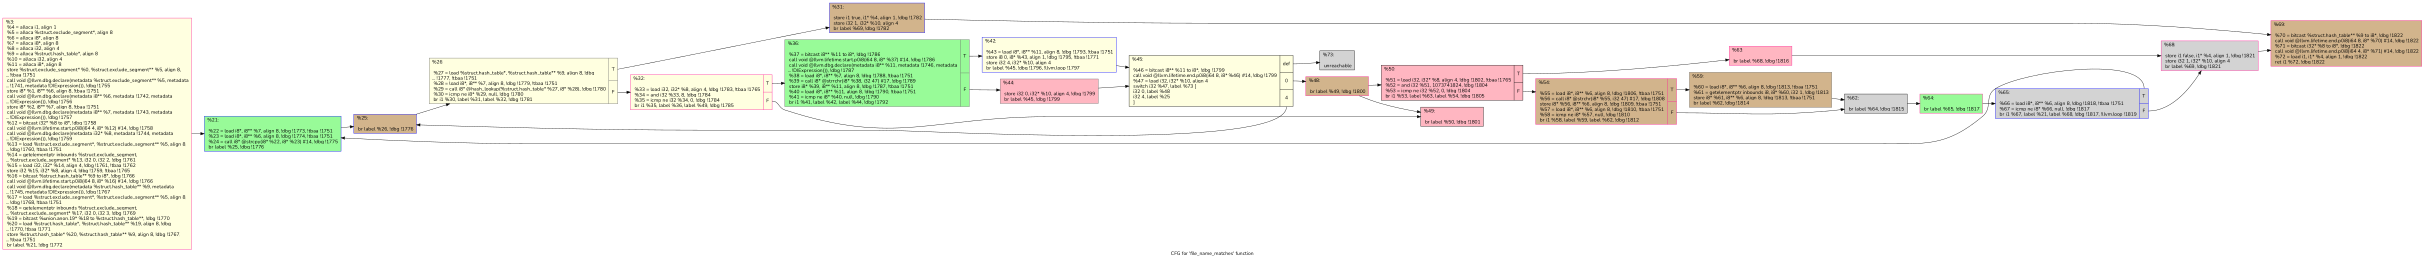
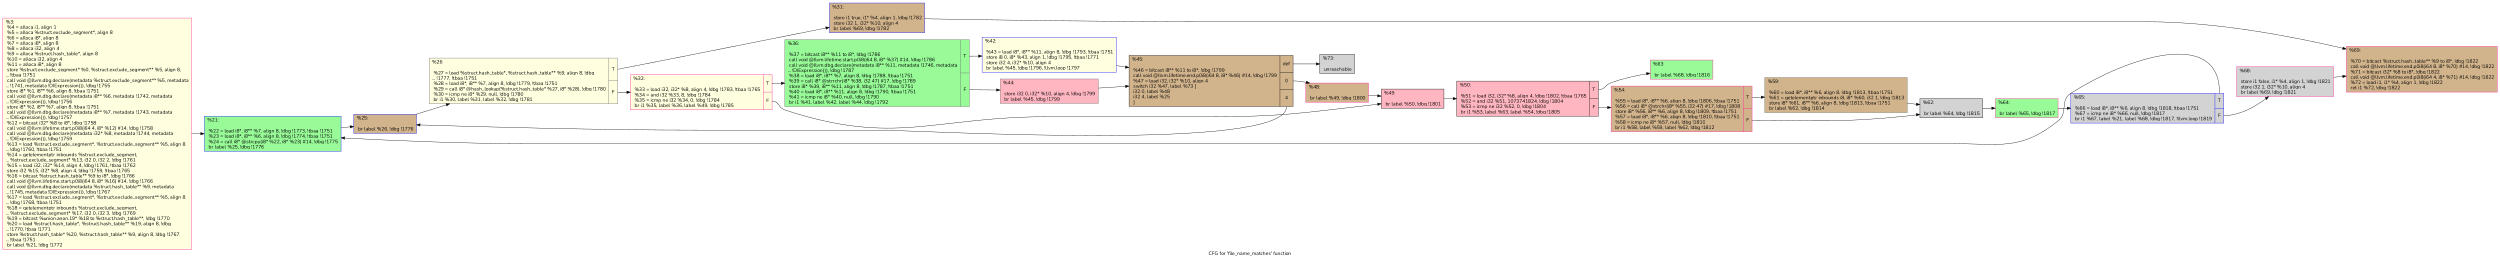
node "%63:": fillcolor lightpink -> palegreen
edge "%63:" -> "%68:": removed
node "%45:": fillcolor lightyellow -> tan
edge "%48:" -> "%50:": now "%49:" -> "%50:"
